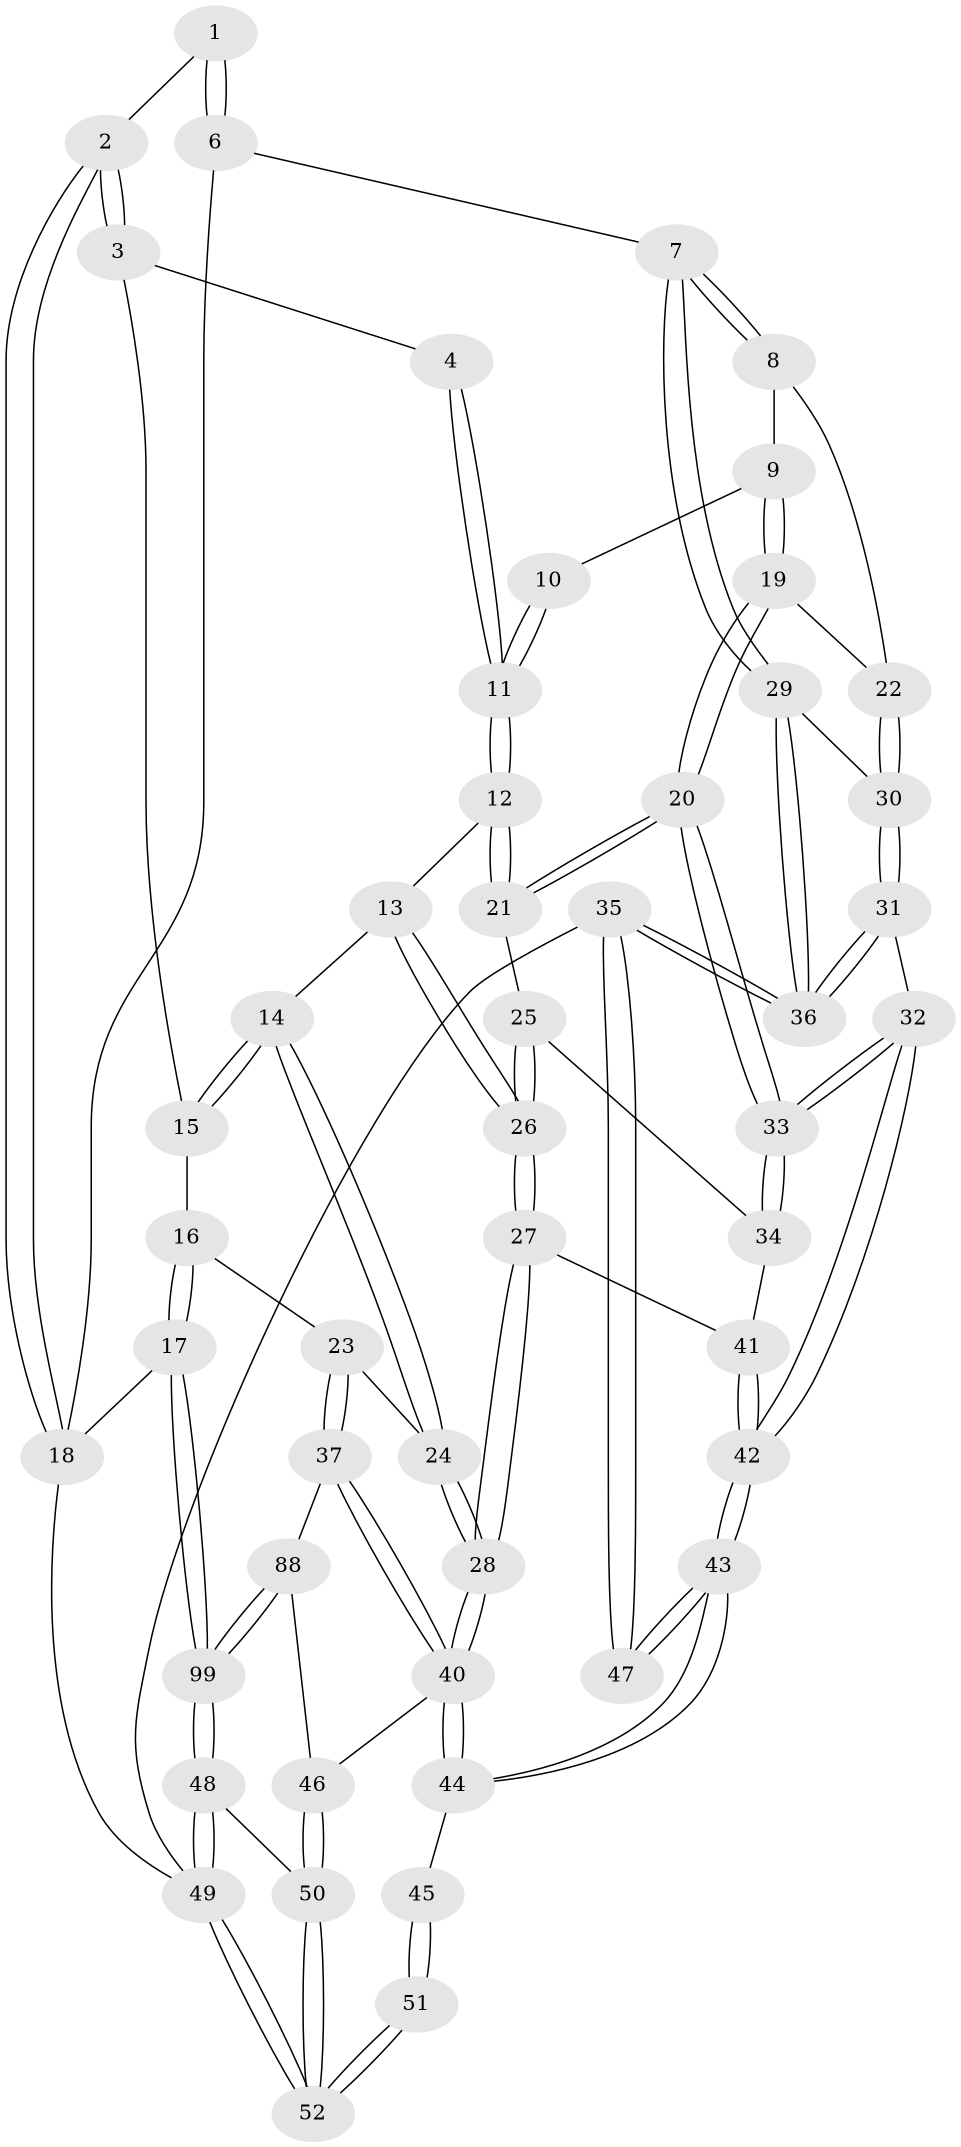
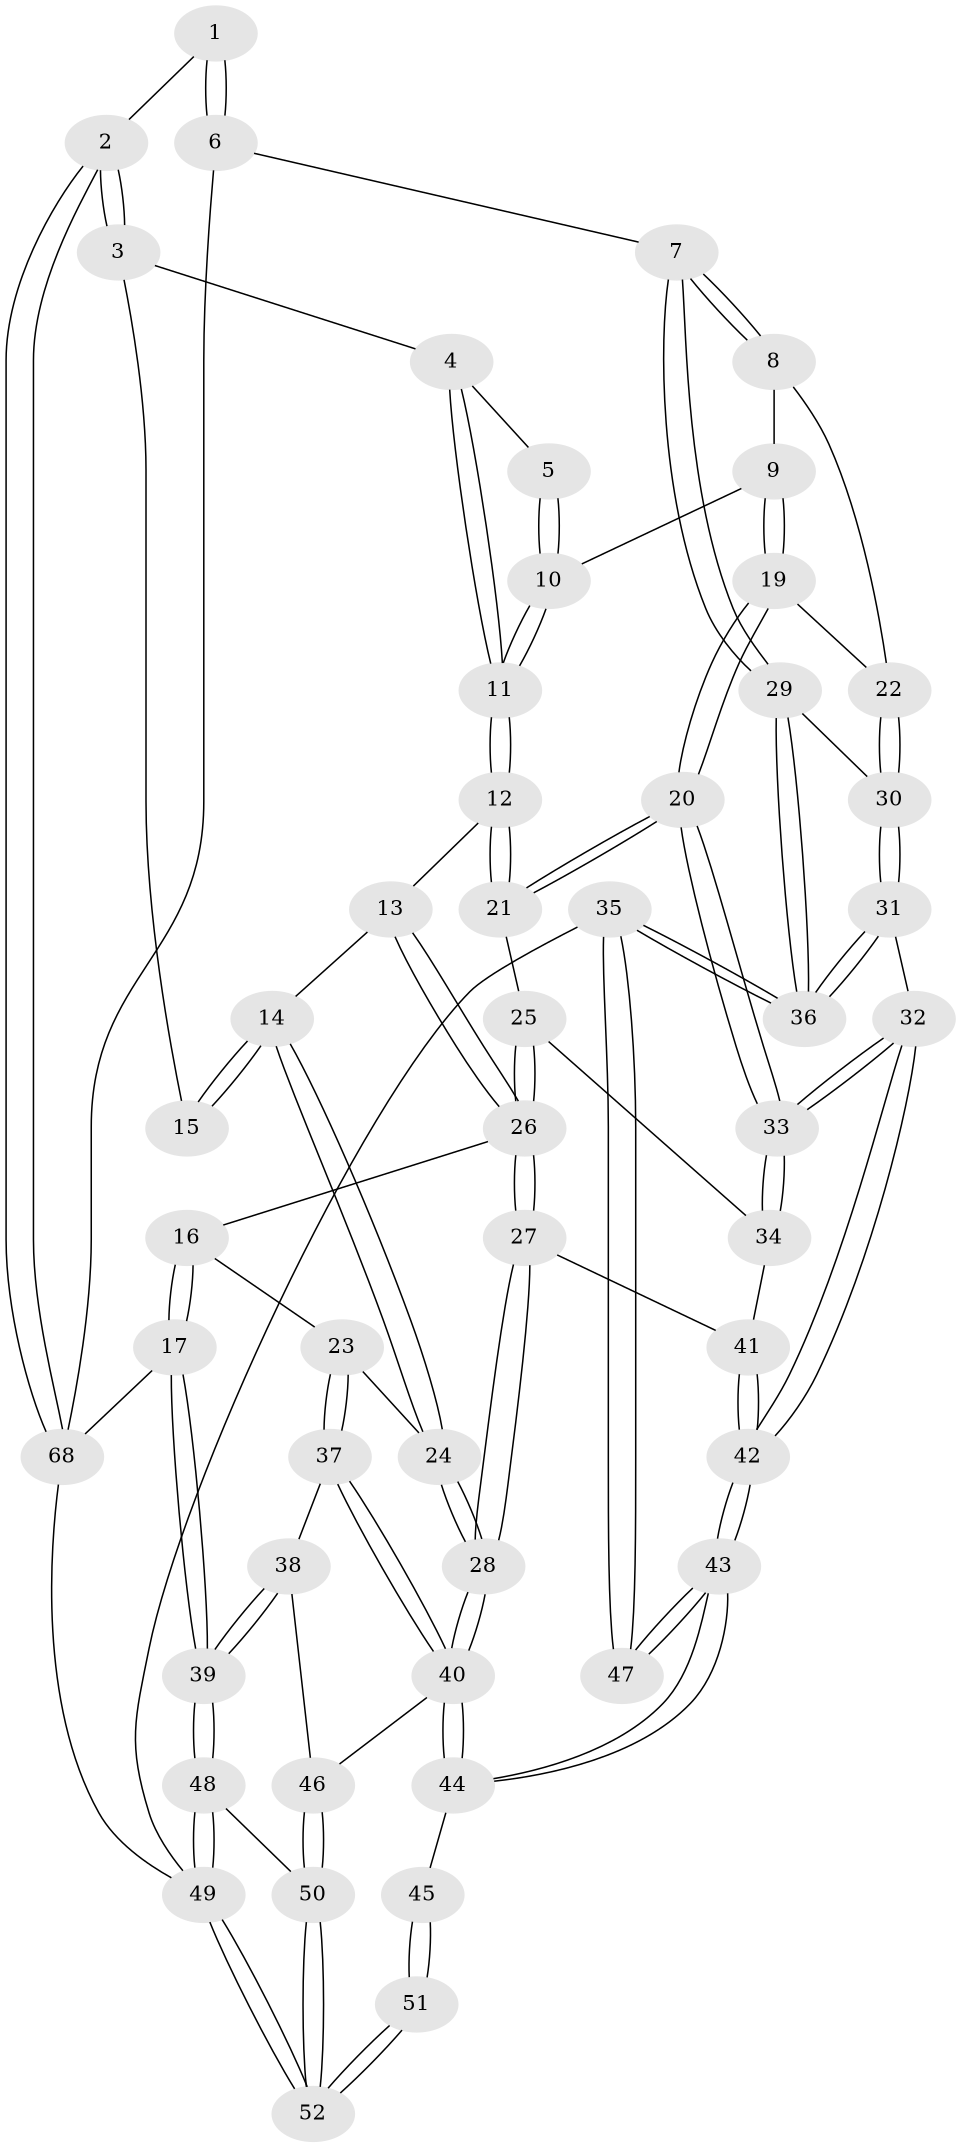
node "5": added
edge "15" -- "16": now "26" -- "16"
node "18": label "18" -> "68"
node "88": label "88" -> "38"
node "99": label "99" -> "39"
